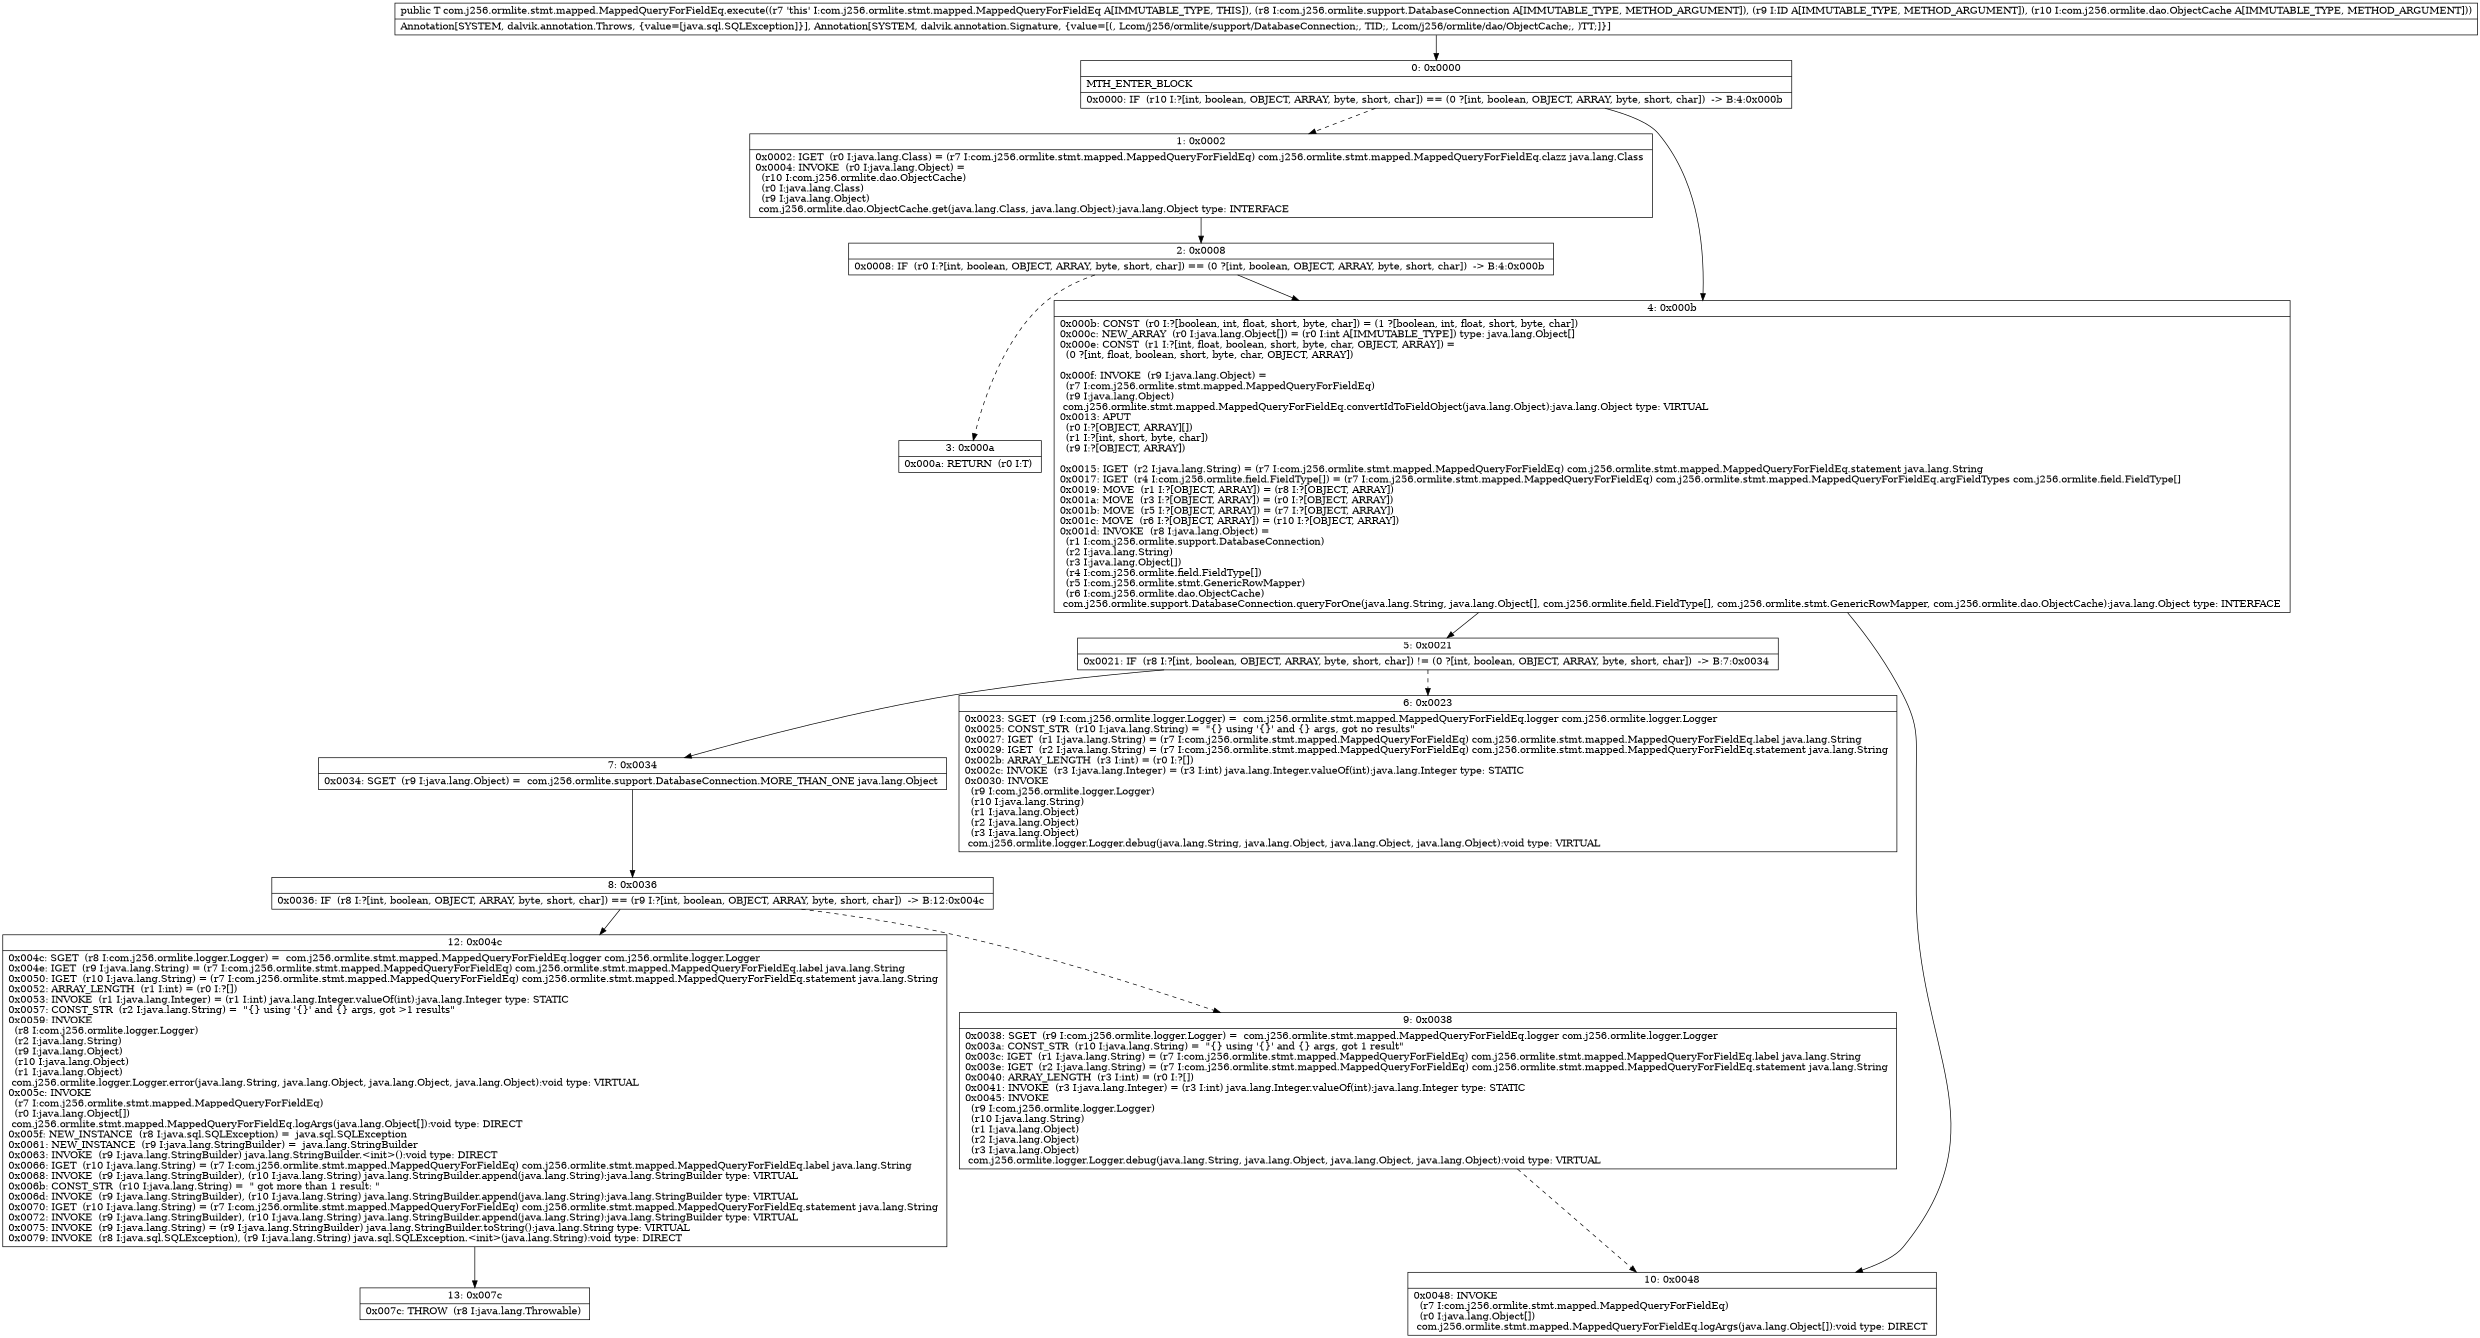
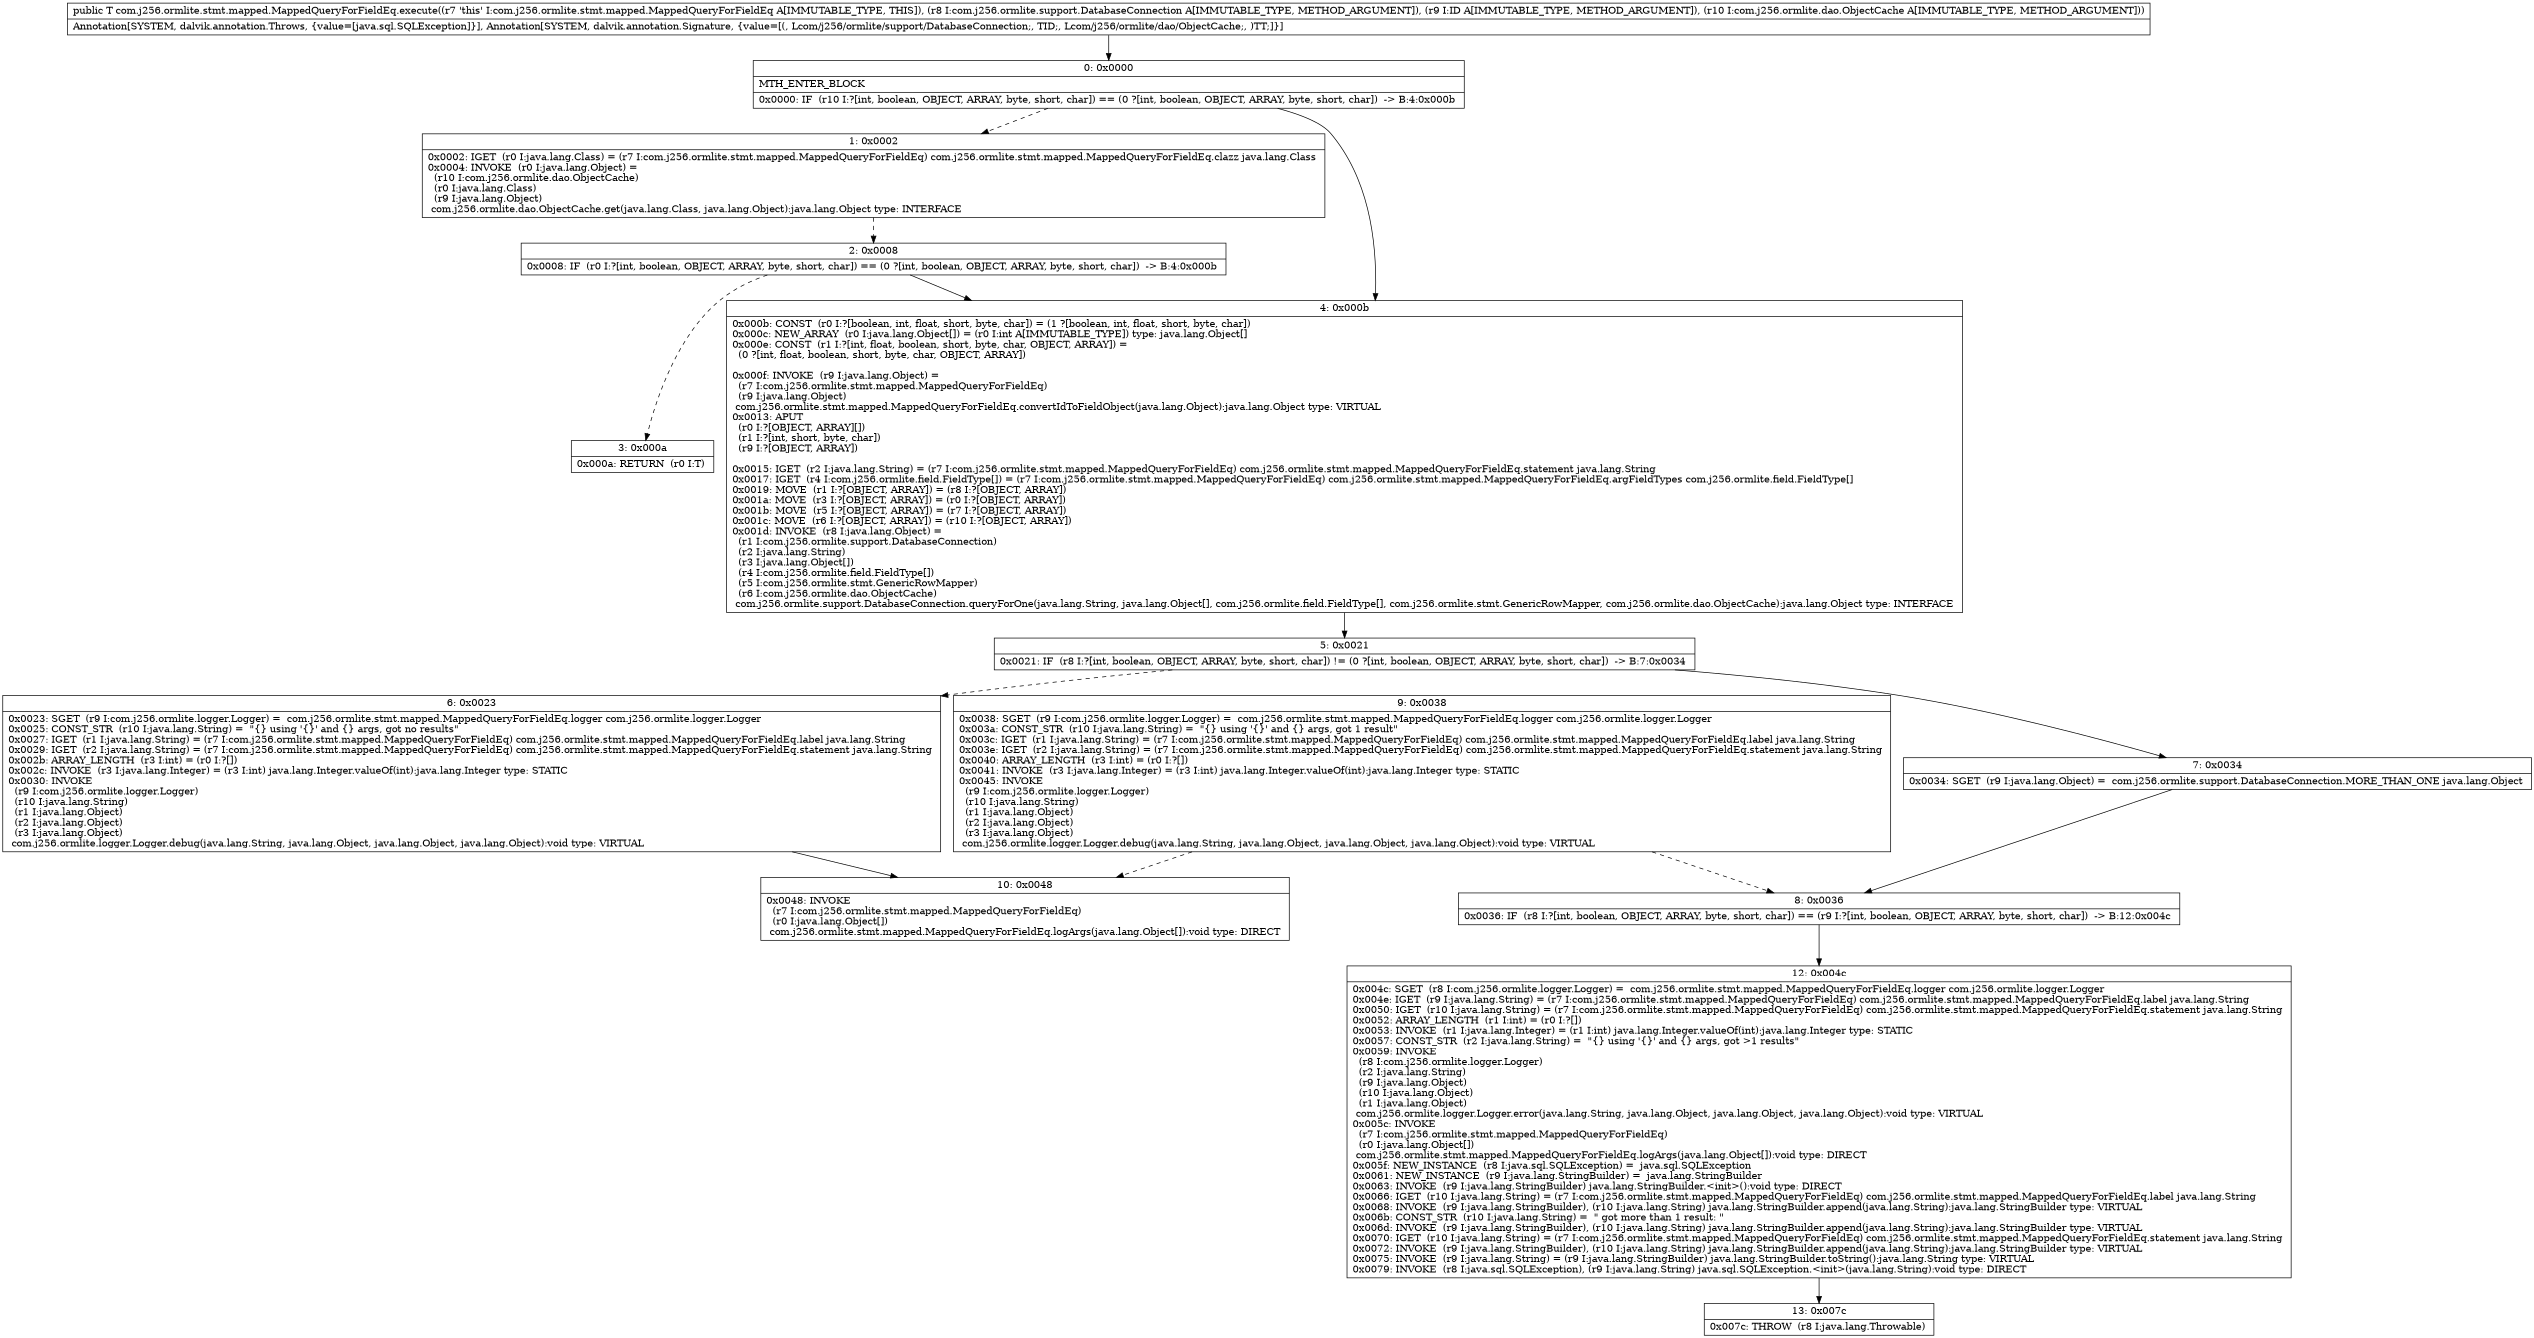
edge "1: 0x0002" -> "2: 0x0008": style solid -> dashed
edge "8: 0x0036" -> "9: 0x0038": reversed
edge "4: 0x000b" -> "10: 0x0048": now "6: 0x0023" -> "10: 0x0048"
